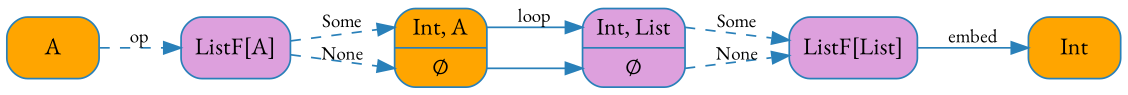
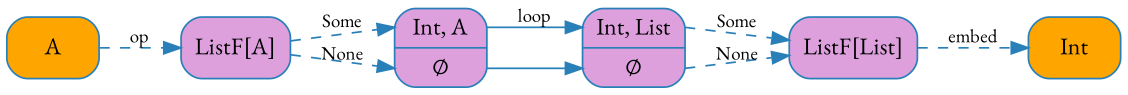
node "Int, A": fillcolor orange -> plum
edge "ListF[List]" -> "Int": style solid -> dashed
